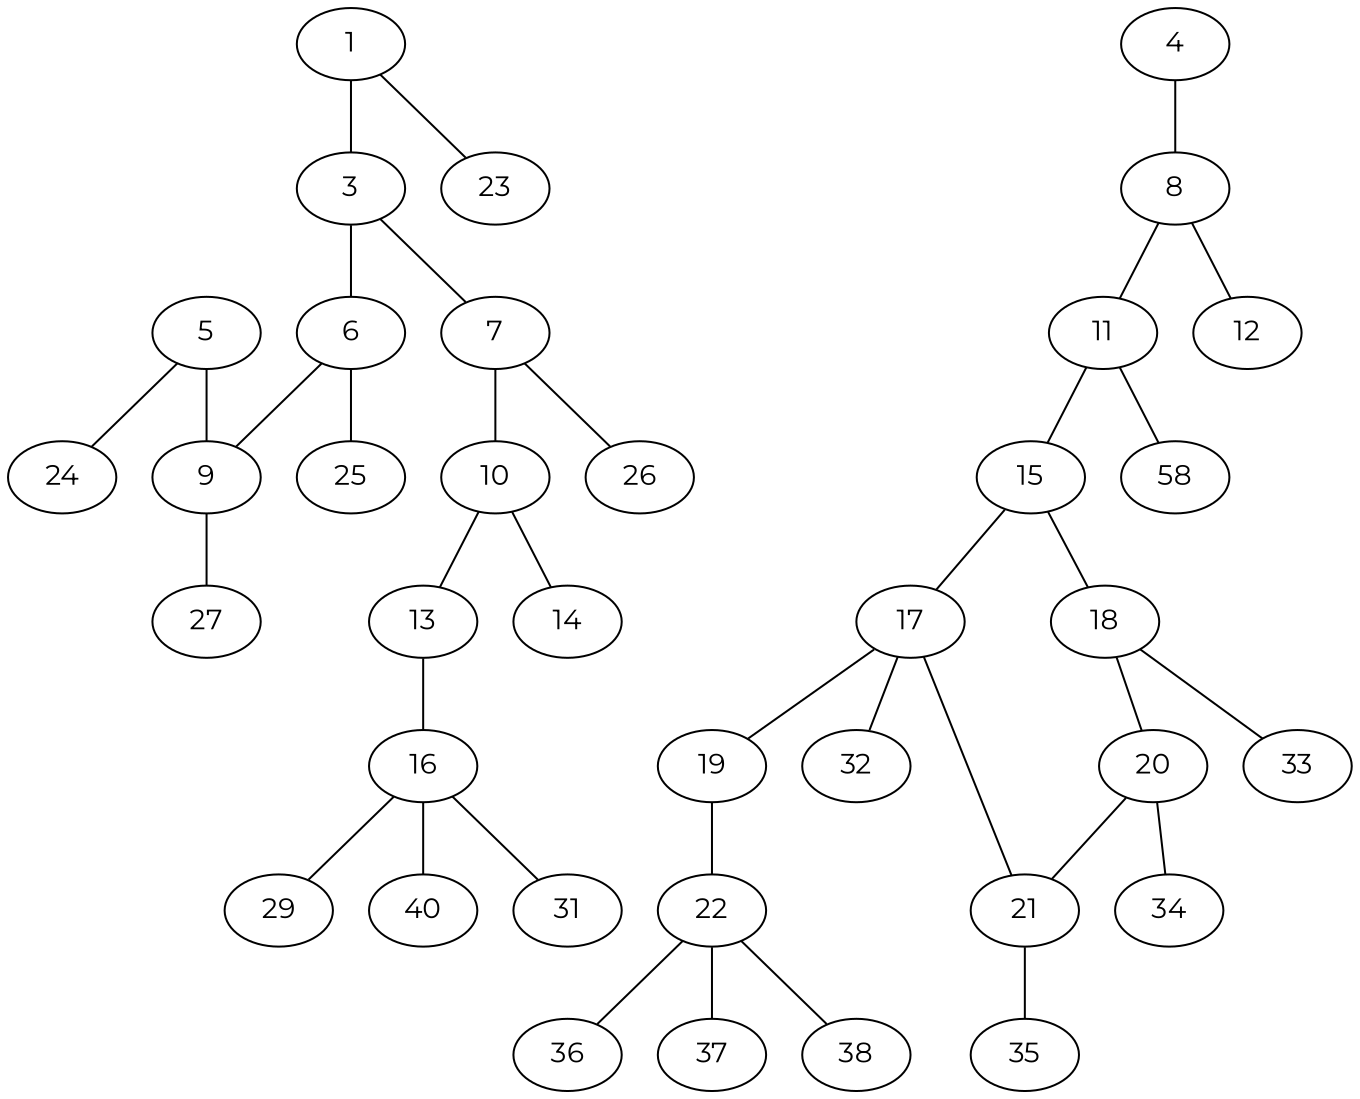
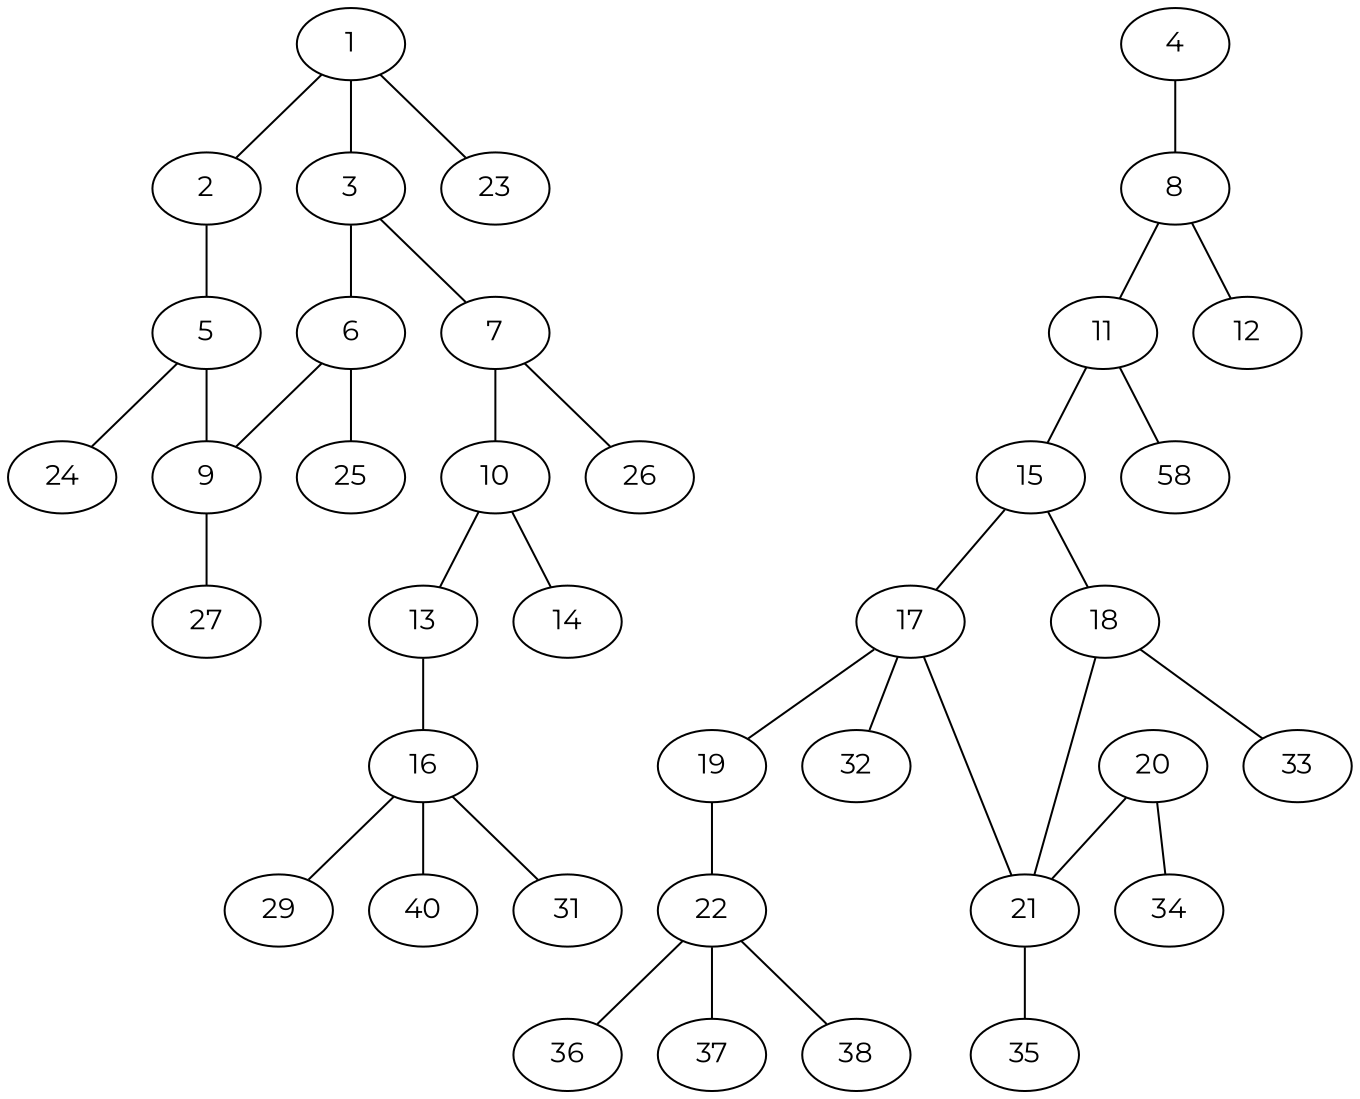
node "2": added
edge "18" -- "20": now "18" -- "21"
